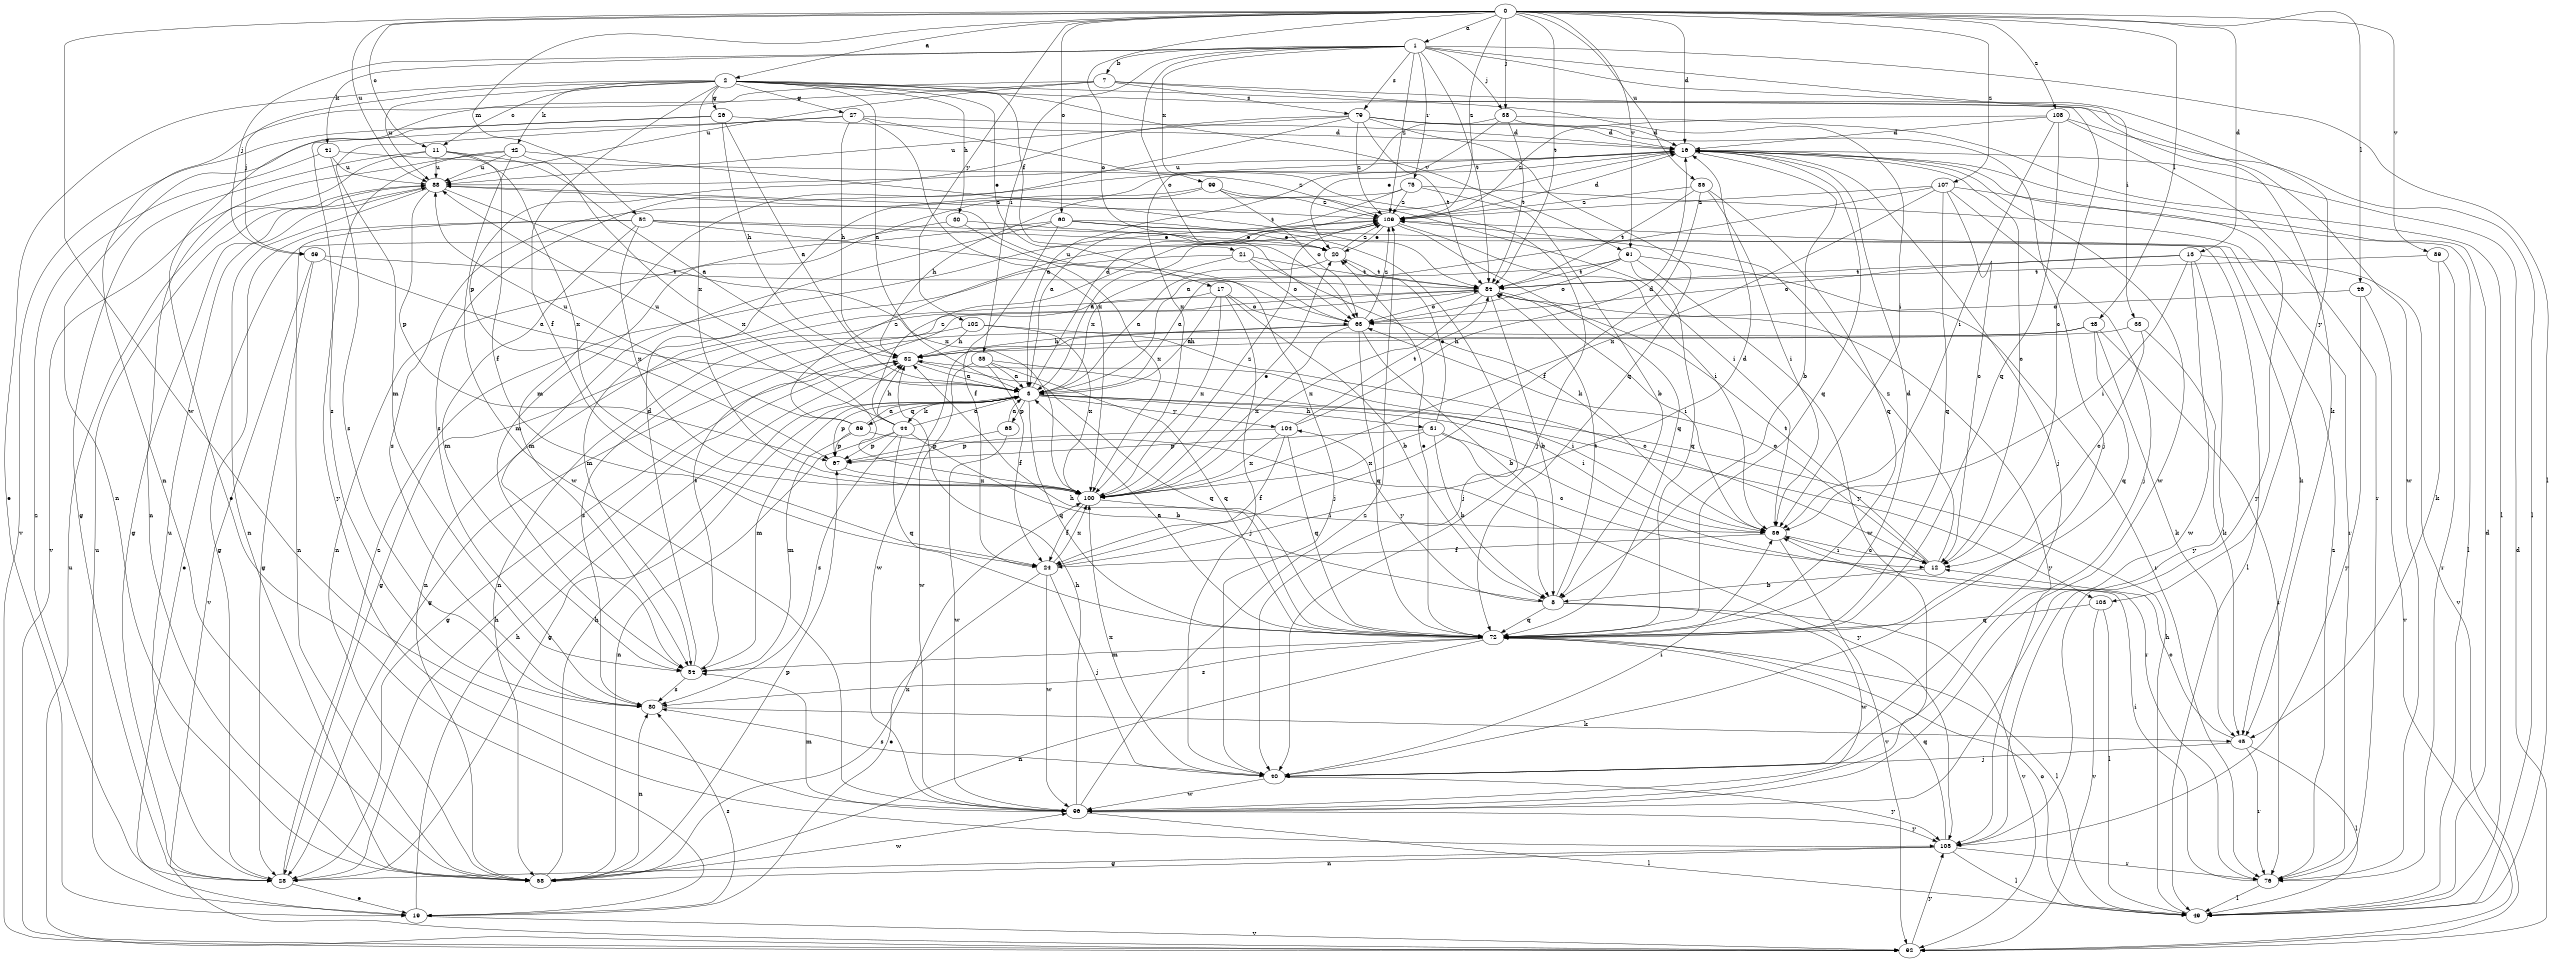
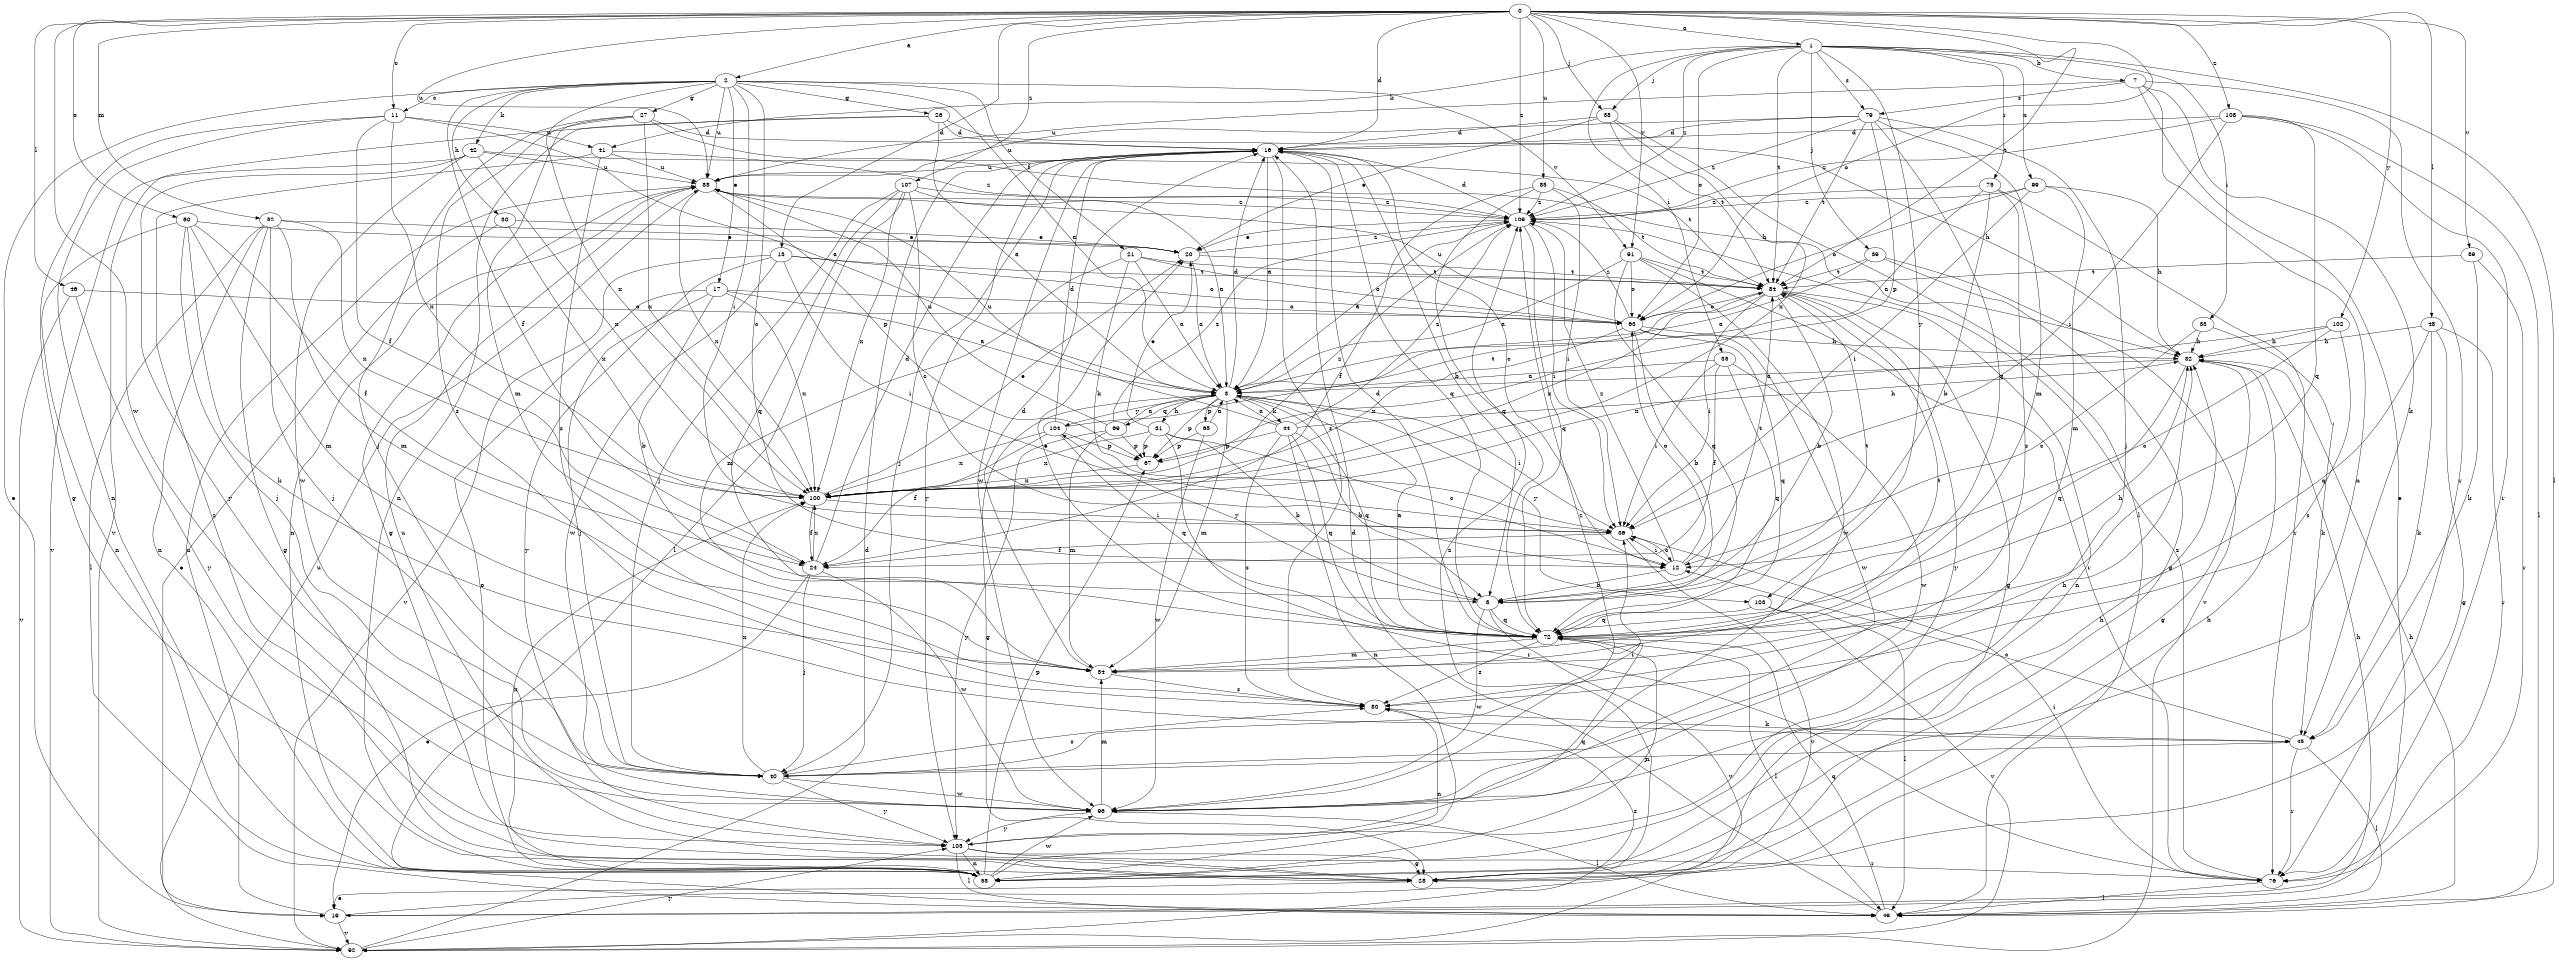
edge "2" -> "39": removed, label "j"
edge "11" -> "88": now "11" -> "41"
edge "21" -> "3": label "x" -> "a"
edge "7" -> "76": label "w" -> "r"
edge "17" -> "58": label "n" -> "o"
edge "49" -> "72": label "o" -> "q"
